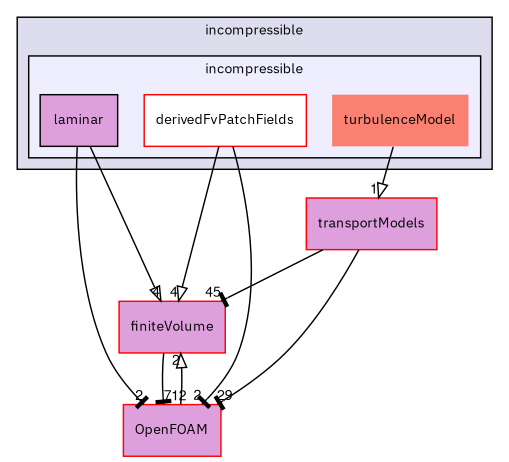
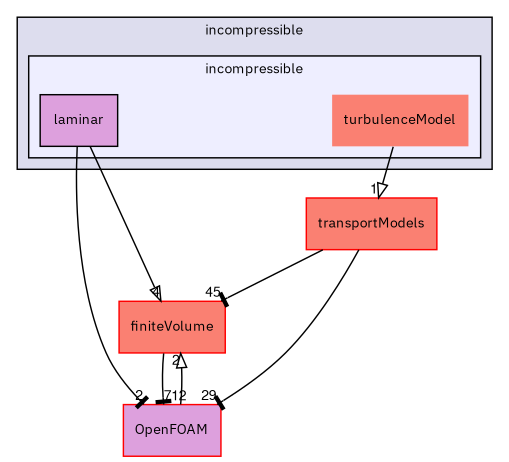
node "derivedFvPatchFields": removed
node "transportModels": fillcolor plum -> salmon
node "finiteVolume": fillcolor plum -> salmon
